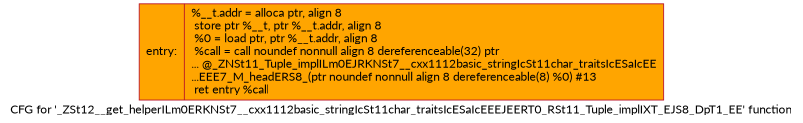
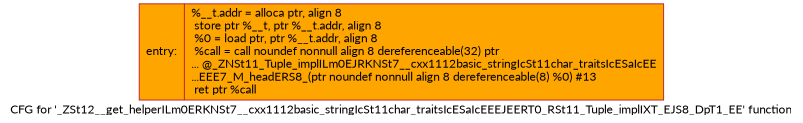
node "entry:": text "ret entry %call" -> "ret ptr %call"
